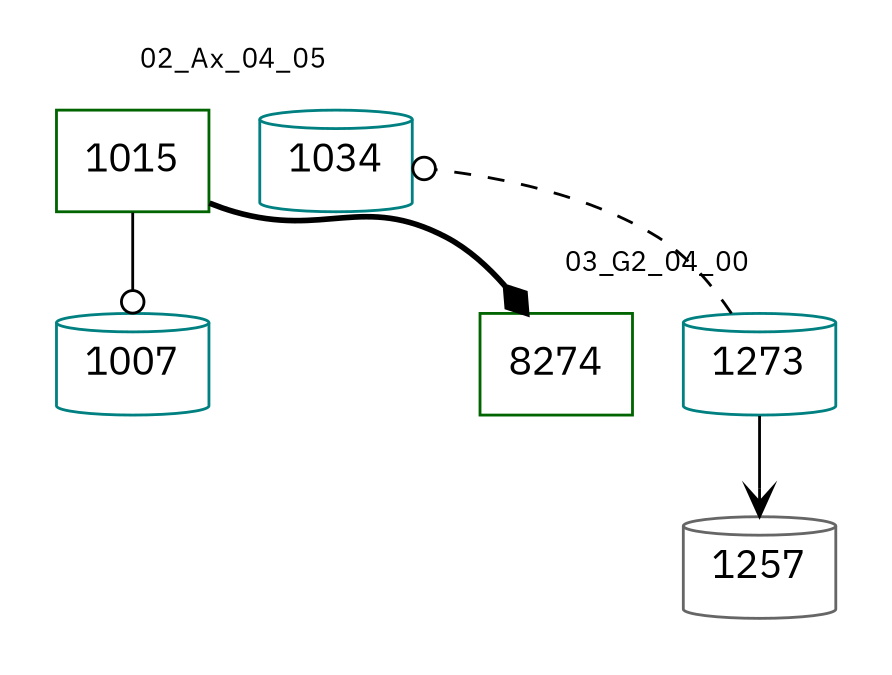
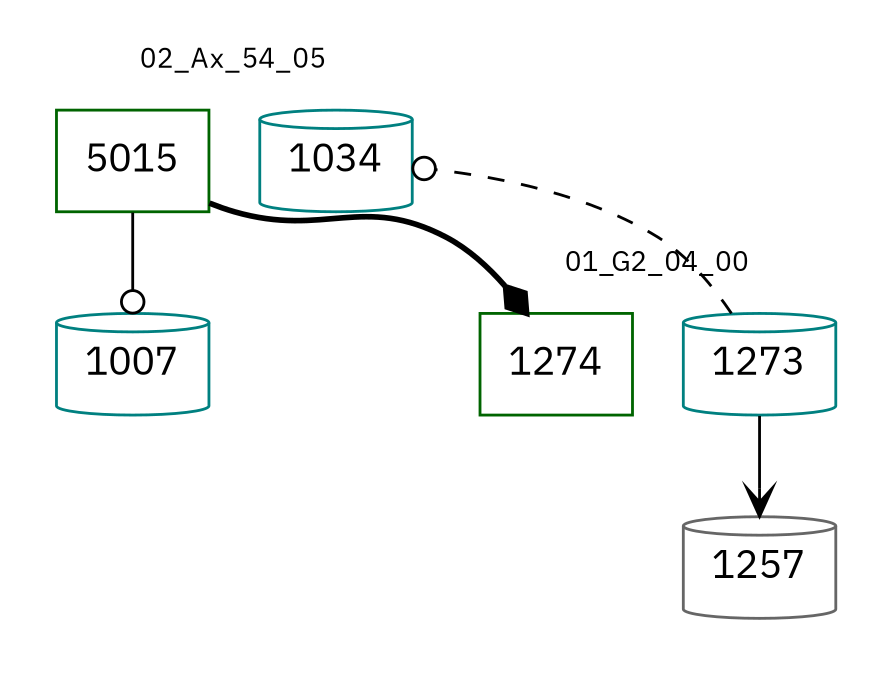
cluster "02_Ax_04_05": label "02_Ax_04_05" -> "02_Ax_54_05"
node "1015": label "1015" -> "5015"
cluster "03_G2_04_00": label "03_G2_04_00" -> "01_G2_04_00"
node "8274": label "8274" -> "1274"
